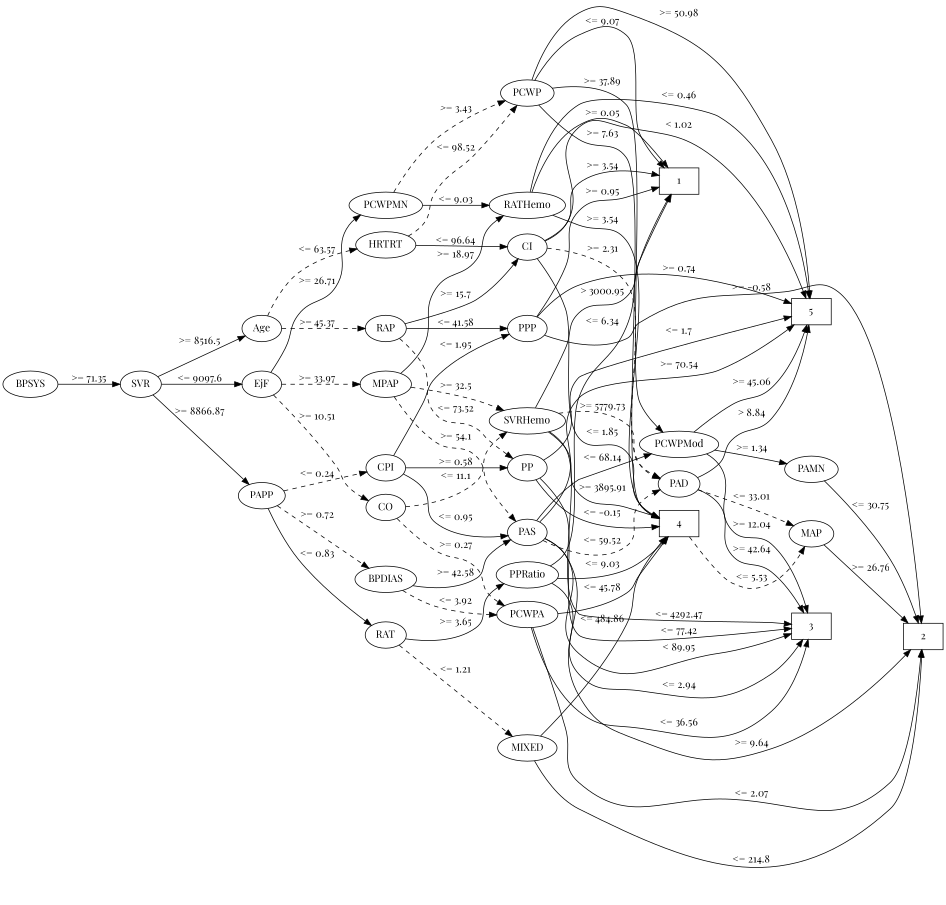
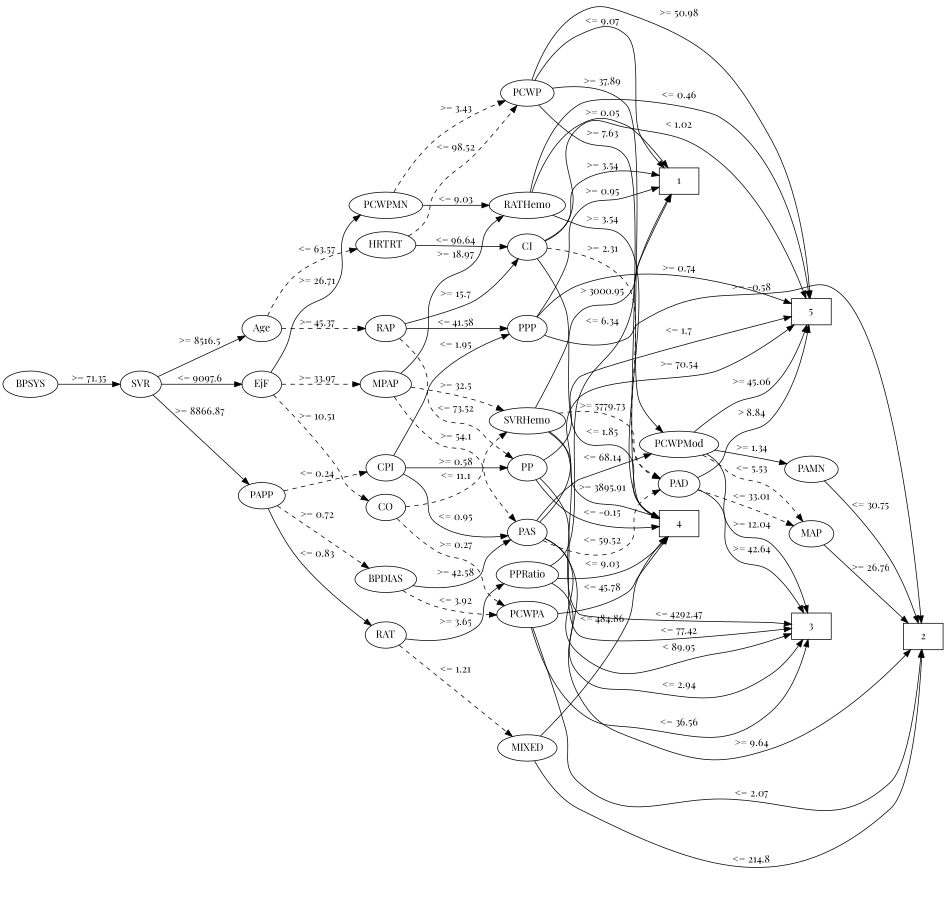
edge "4" -> "MAP": now "PCWPMod" -> "MAP"
